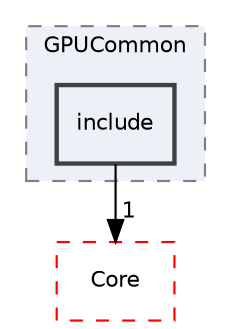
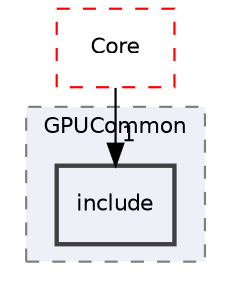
edge "include" -> "Core": reversed
